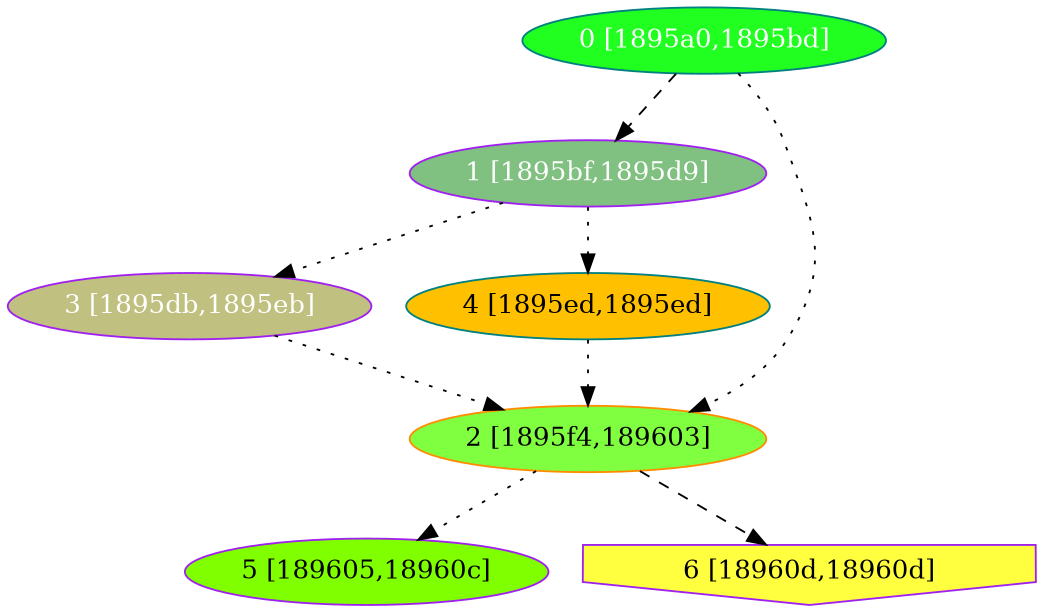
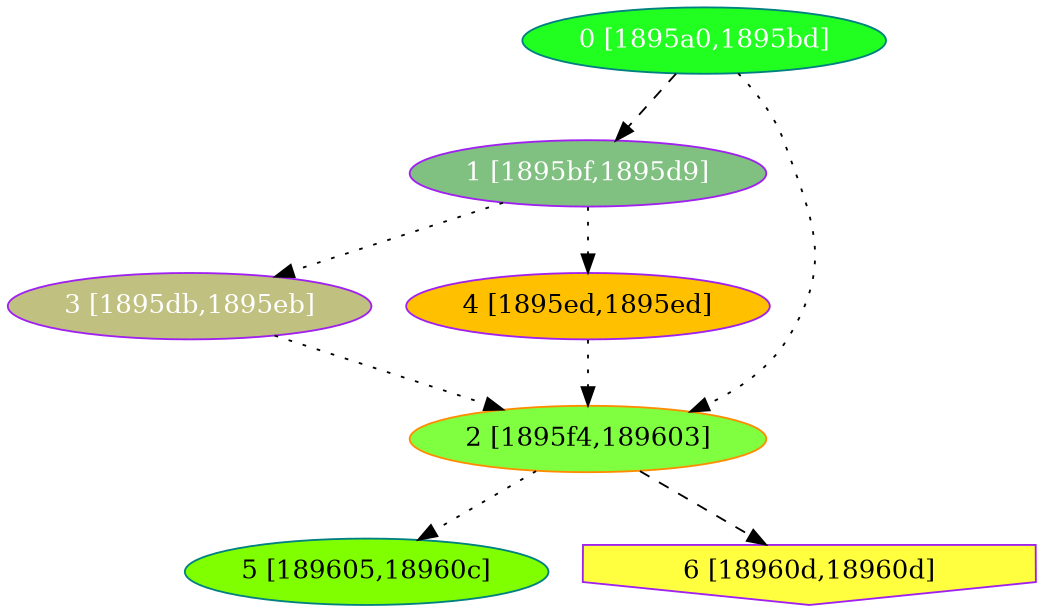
node "4 [1895ed,1895ed]": color teal -> purple
node "5 [189605,18960c]": color purple -> teal
